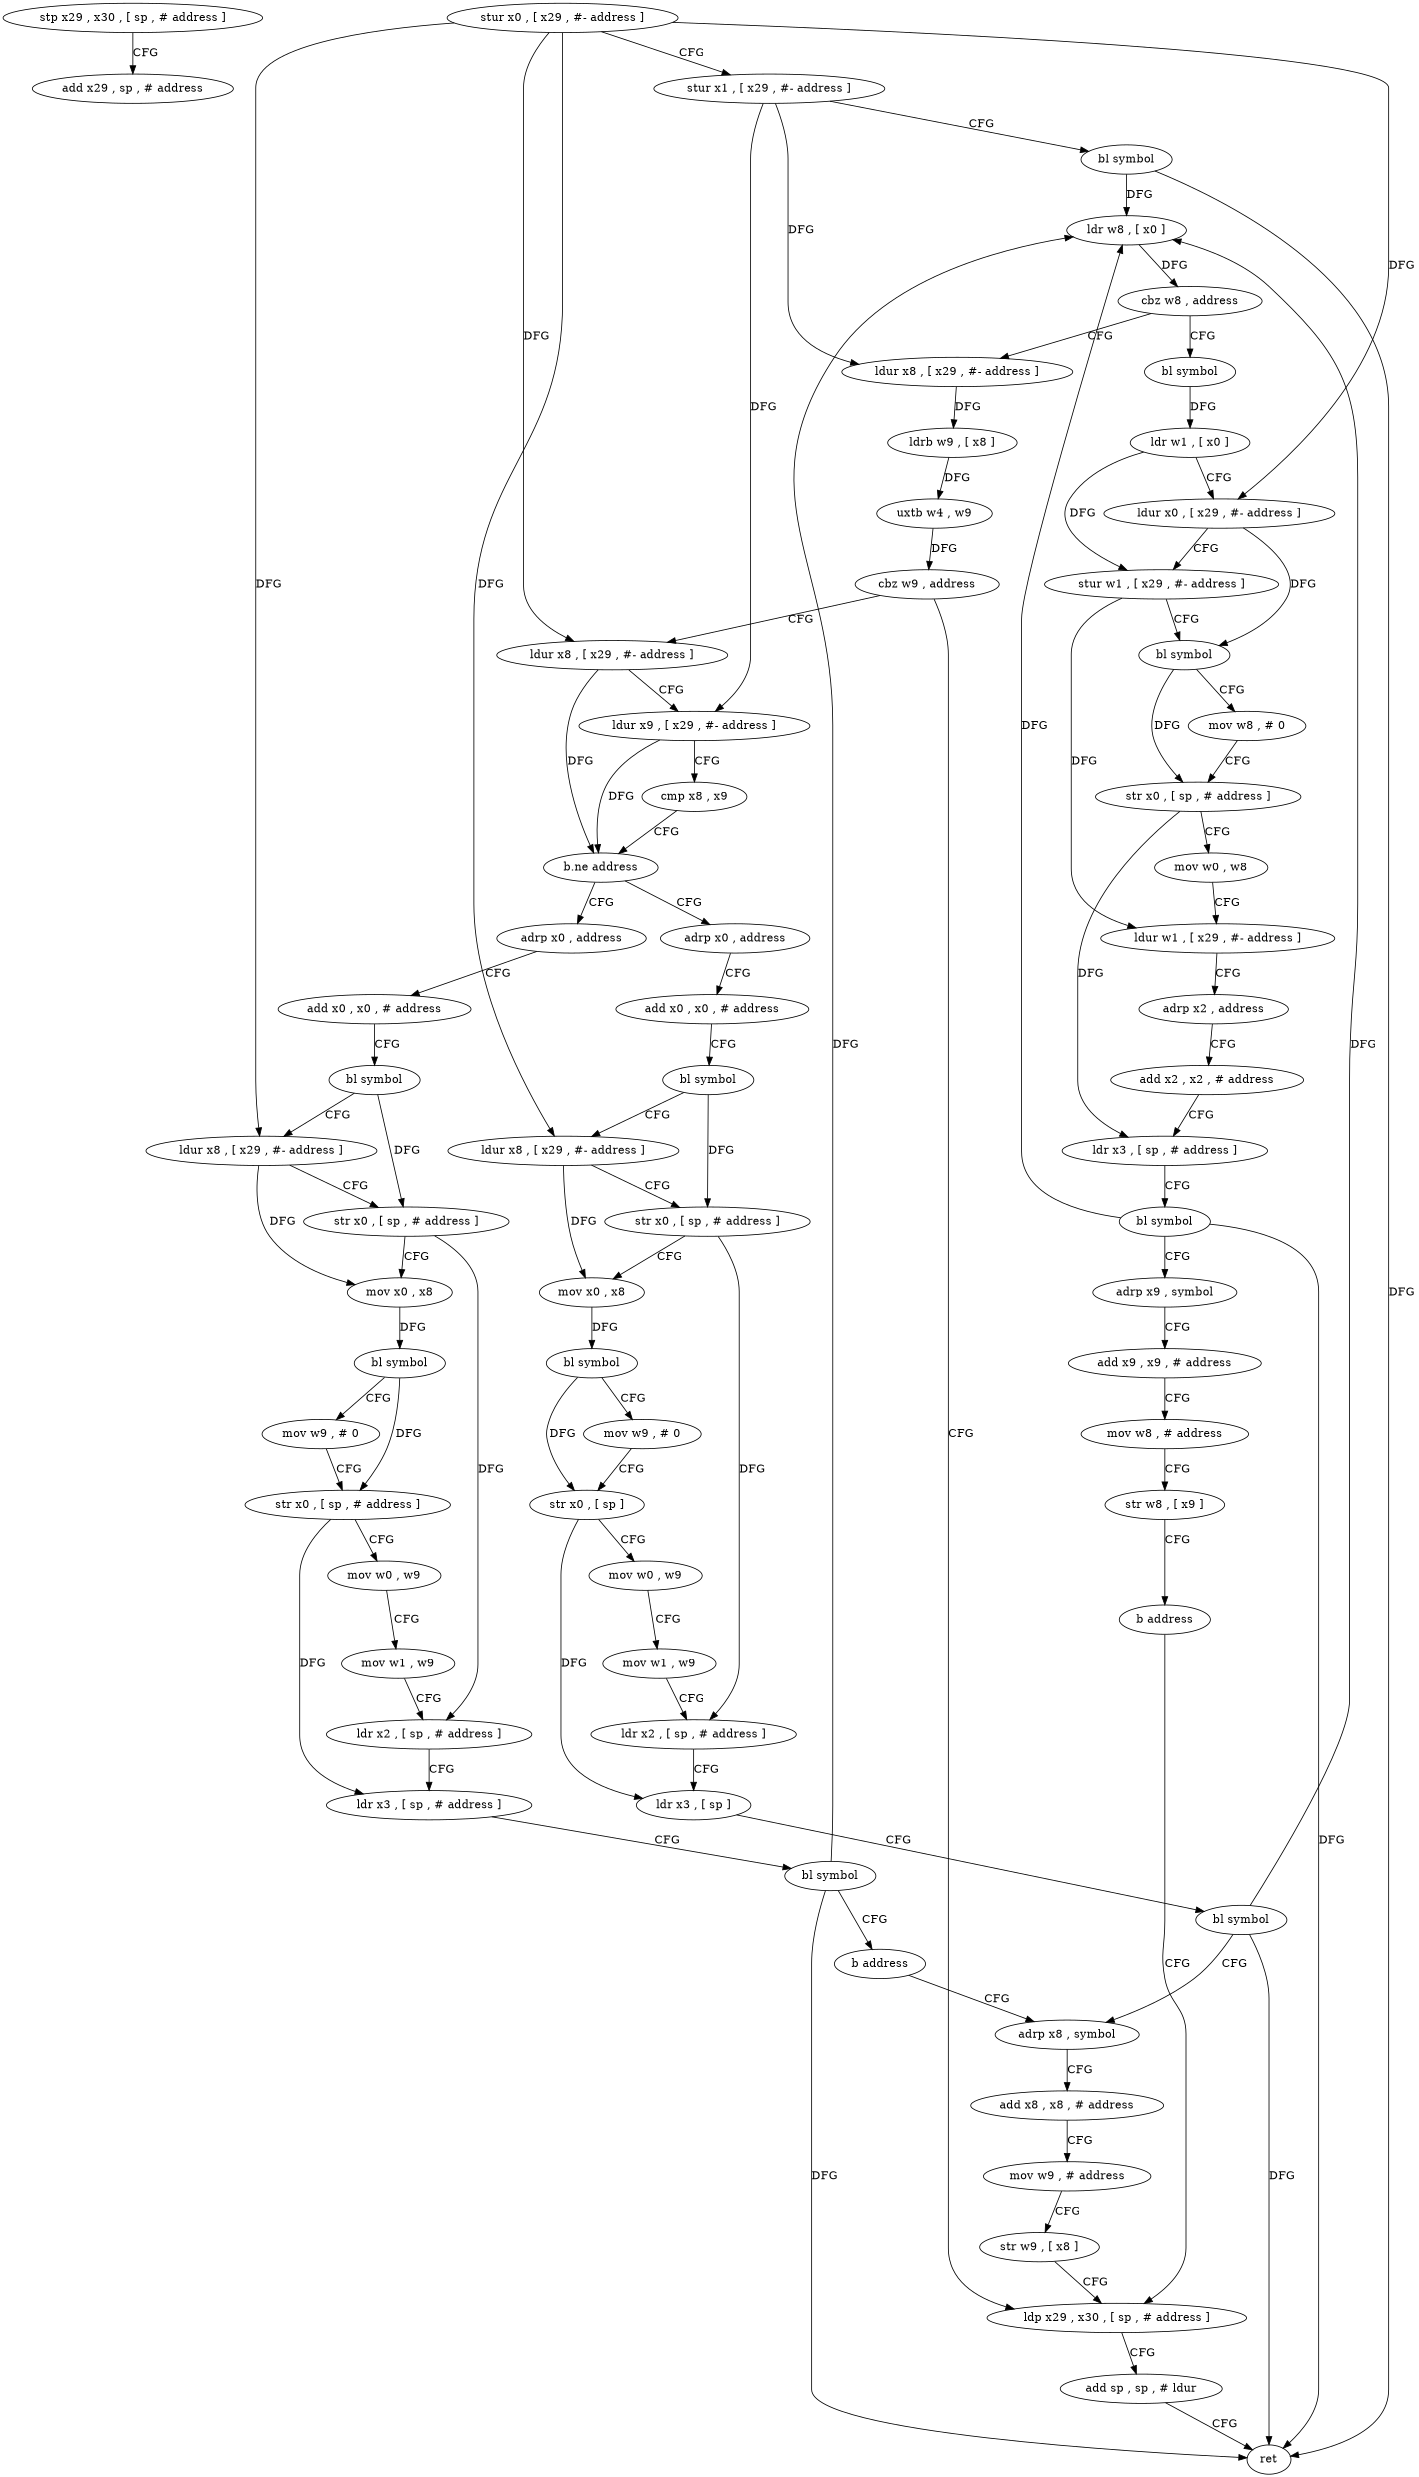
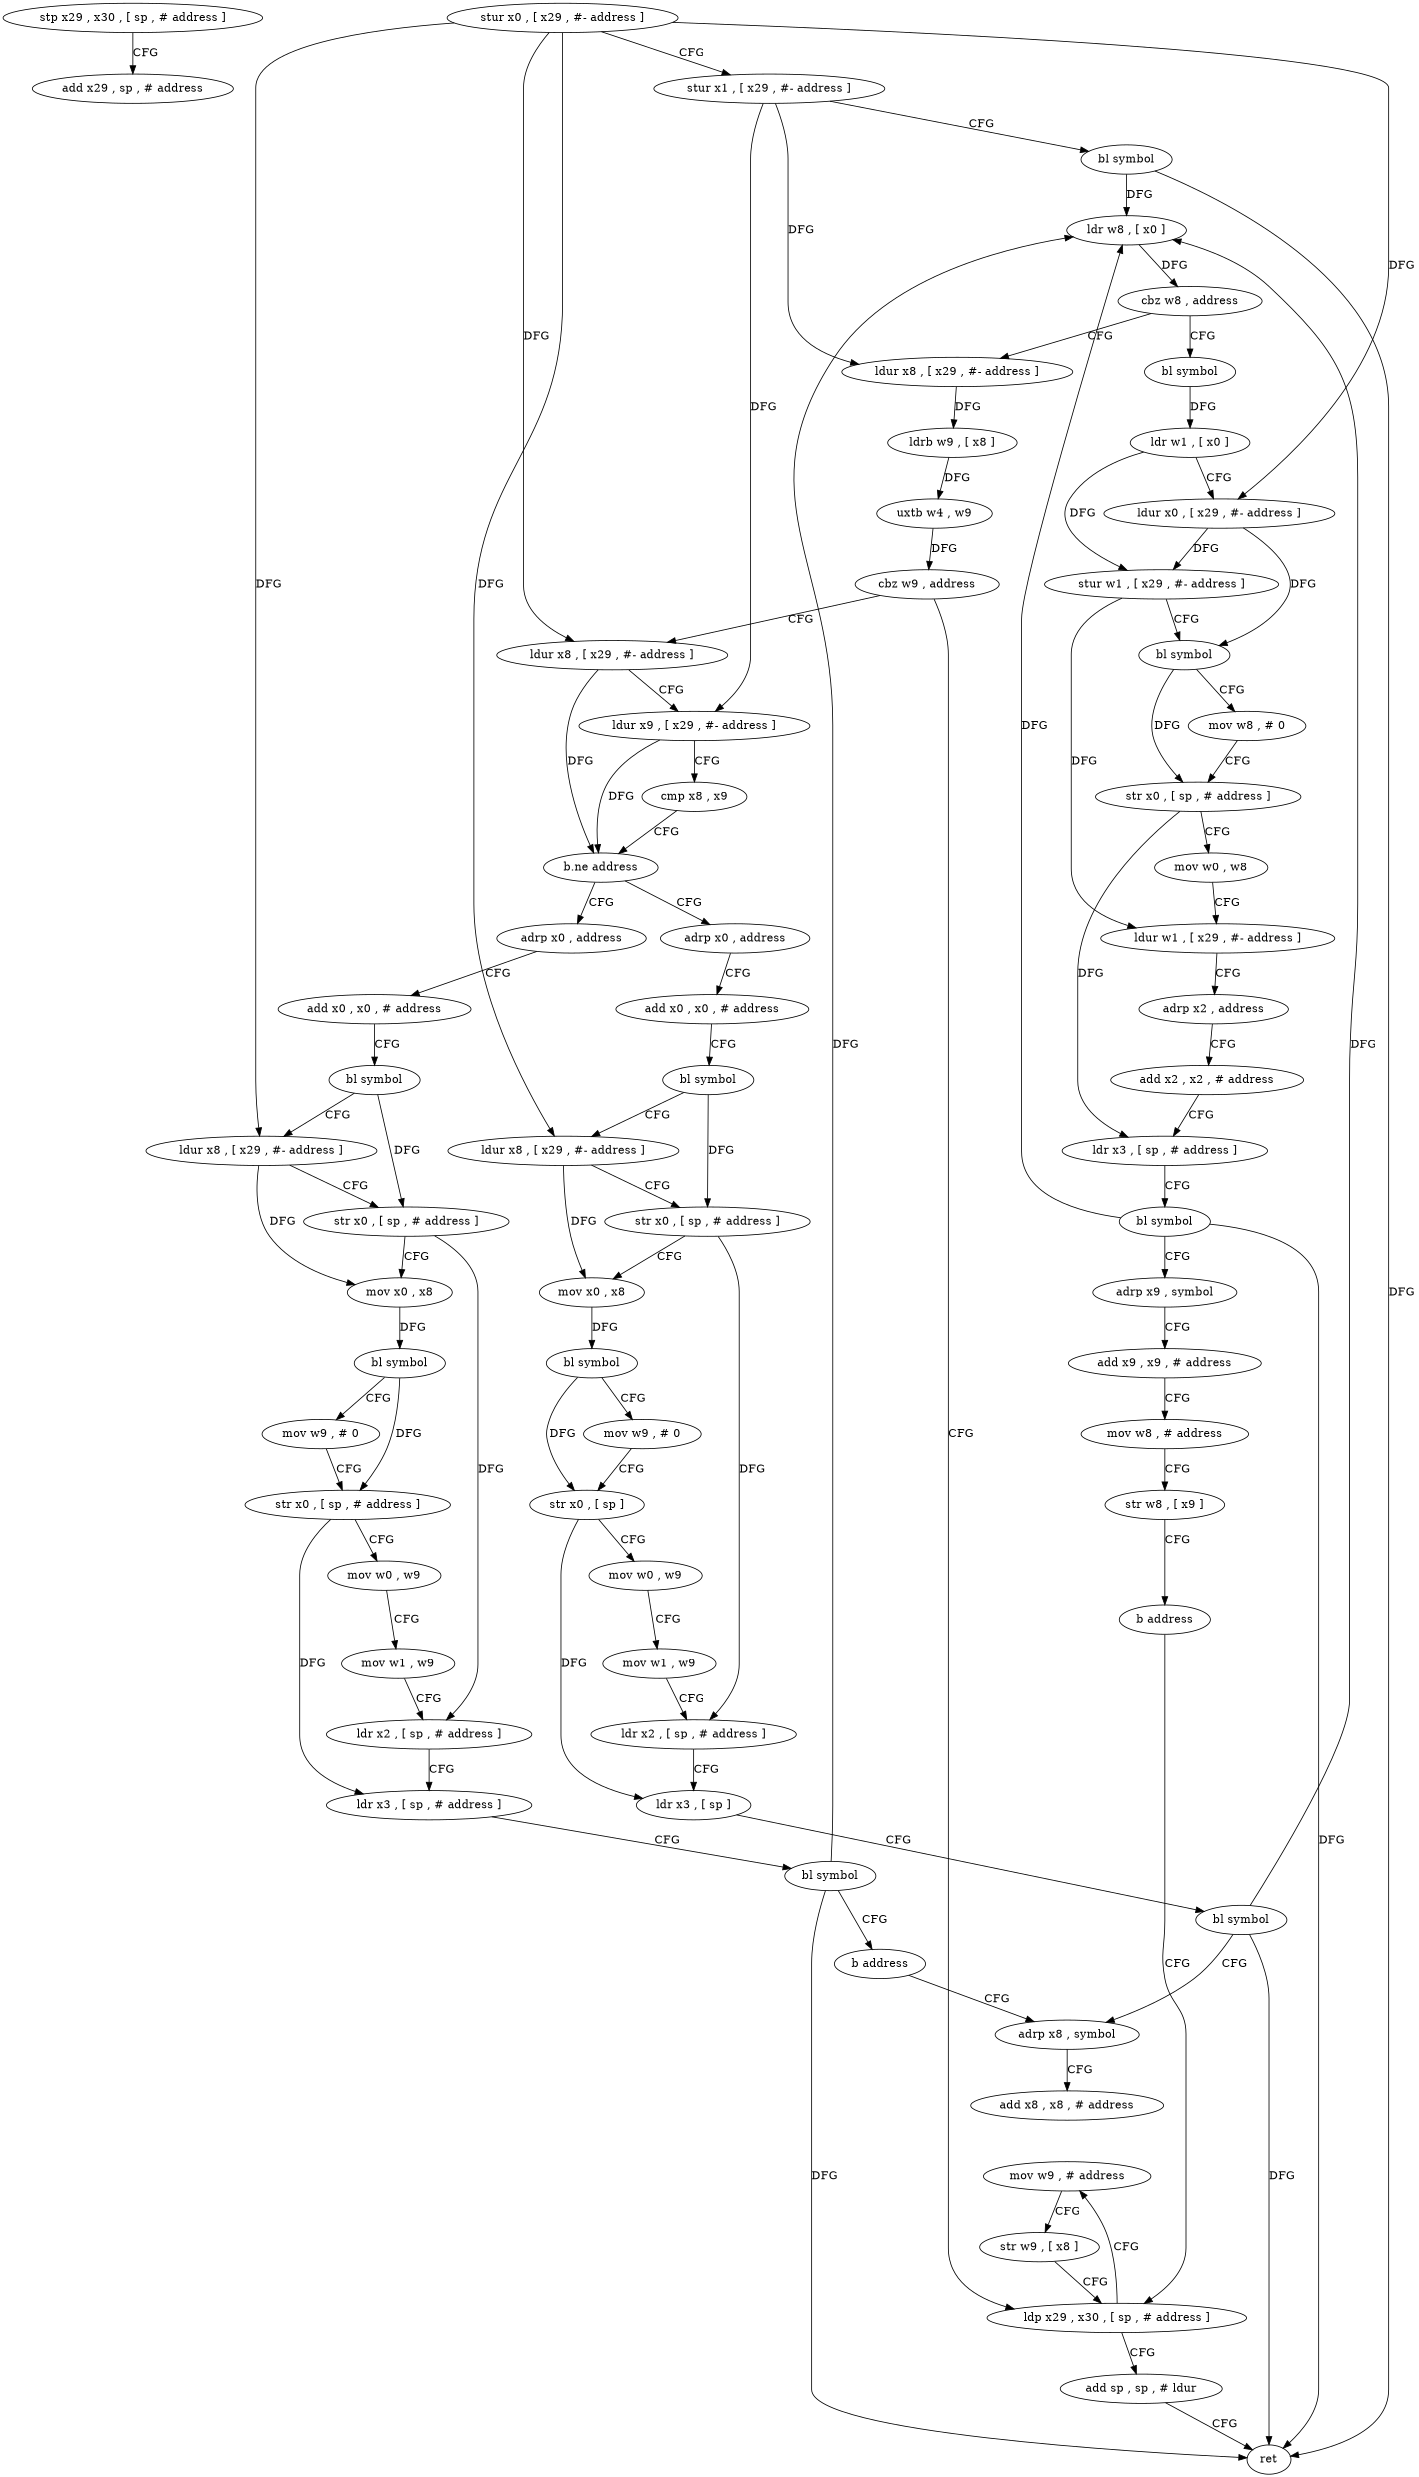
edge "ldur x0 , [ x29 , #- address ]" -> "stur w1 , [ x29 , #- address ]": label "CFG" -> "DFG"
edge "add x8 , x8 , # address" -> "mov w9 , # address": now "ldp x29 , x30 , [ sp , # address ]" -> "mov w9 , # address"
